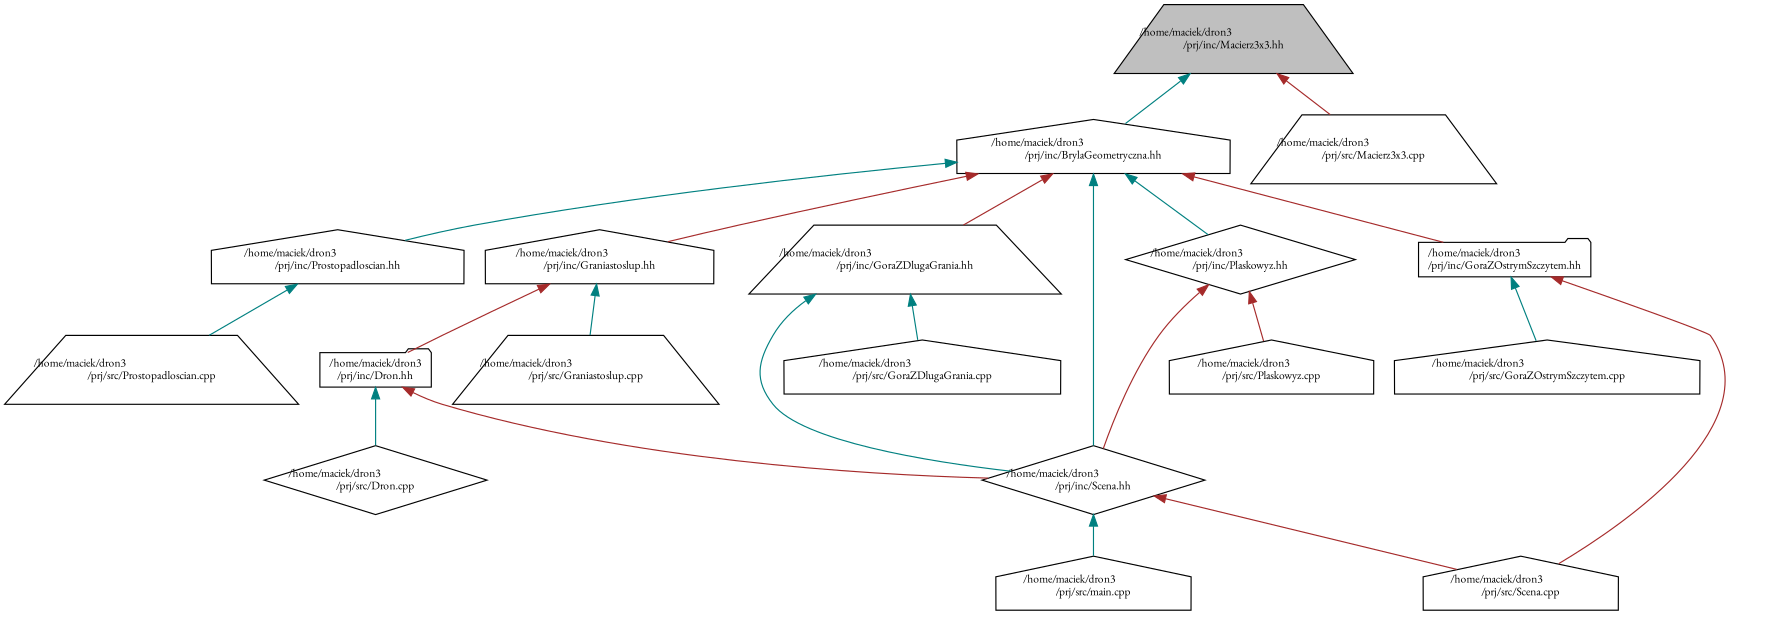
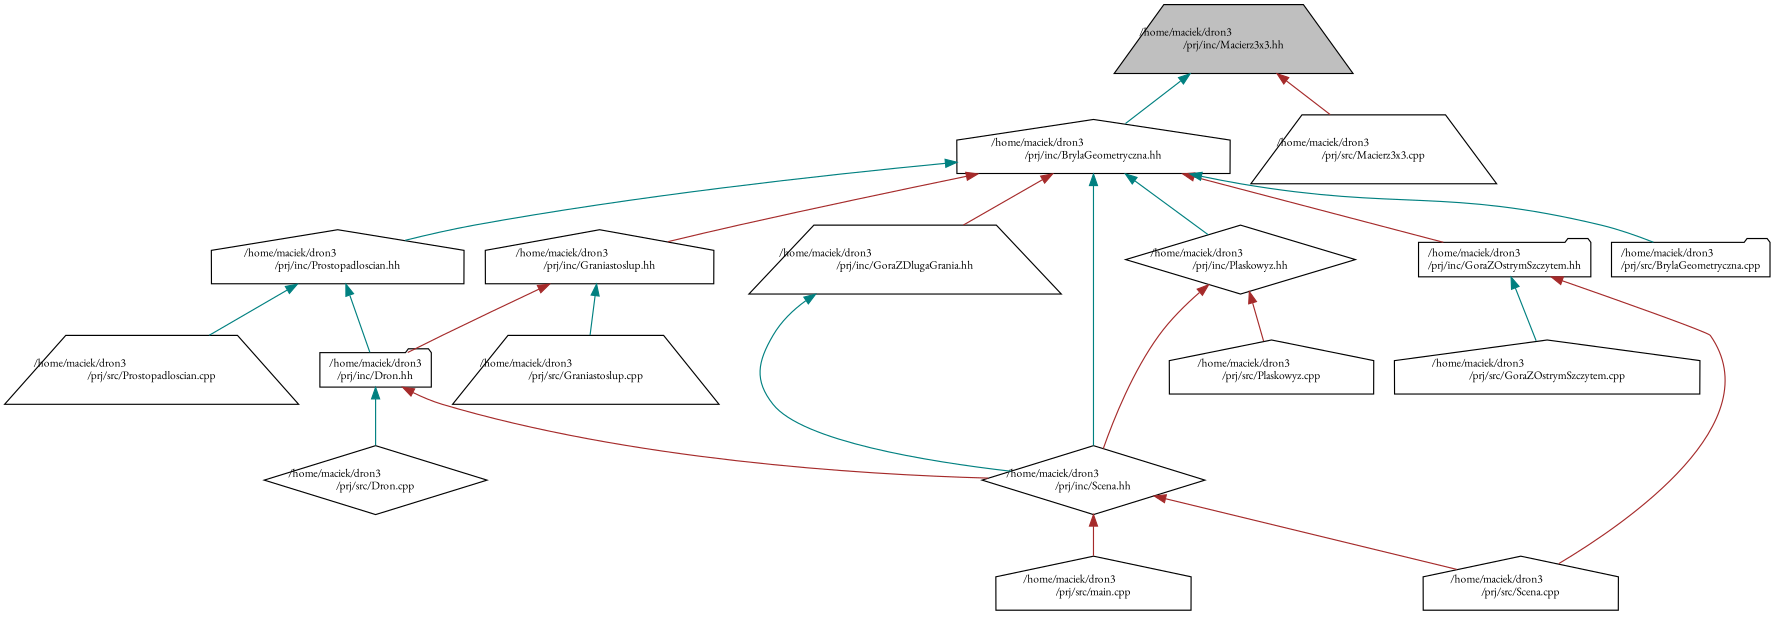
node "/home/maciek/dron3 /prj/src/BrylaGeometryczna.cpp": added
edge "/home/maciek/dron3 /prj/inc/Dron.hh" -> "/home/maciek/dron3 /prj/inc/Prostopadloscian.hh": added
node "/home/maciek/dron3 /prj/src/GoraZDlugaGrania.cpp": removed
edge "/home/maciek/dron3 /prj/src/main.cpp" -> "/home/maciek/dron3 /prj/inc/Scena.hh": color teal -> brown
